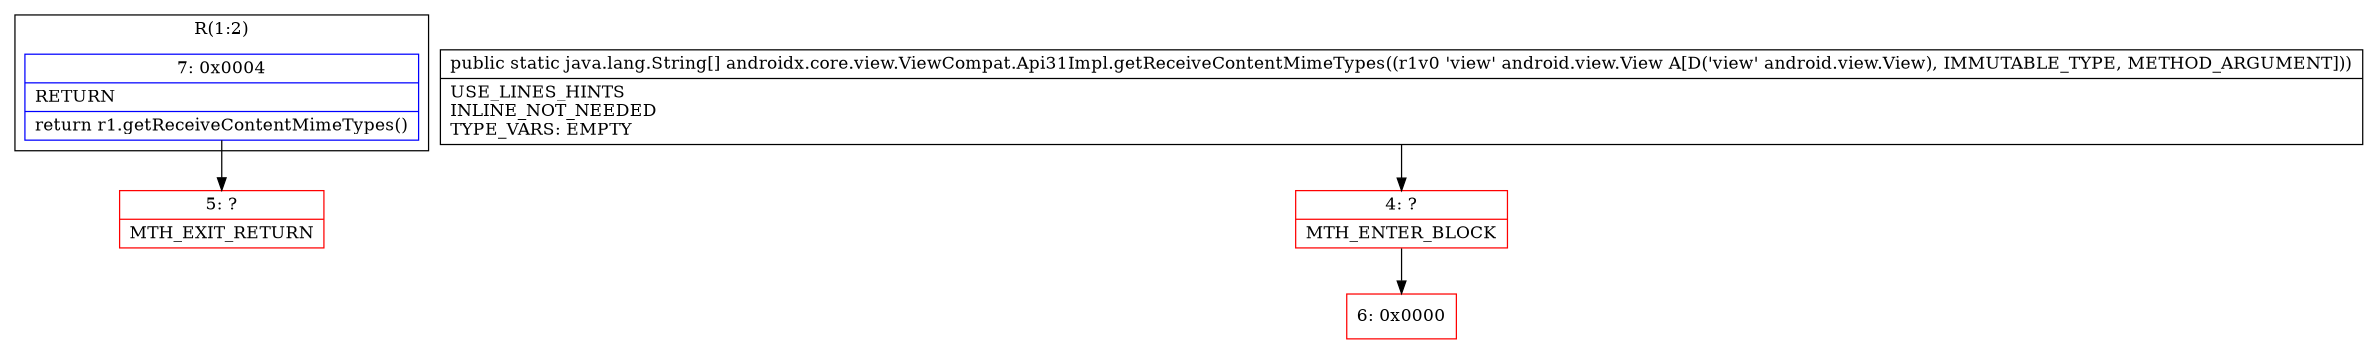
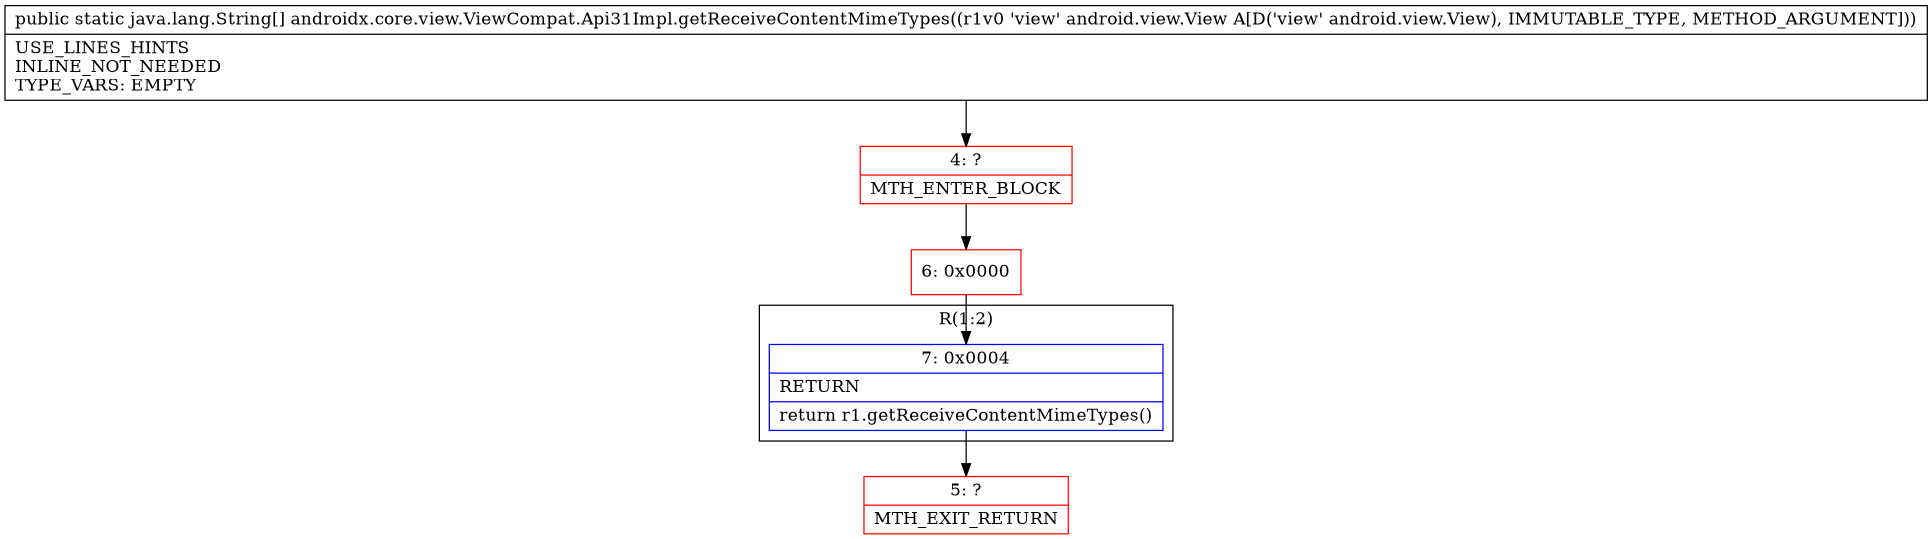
edge "6: 0x0000" -> "7: 0x0004": added
